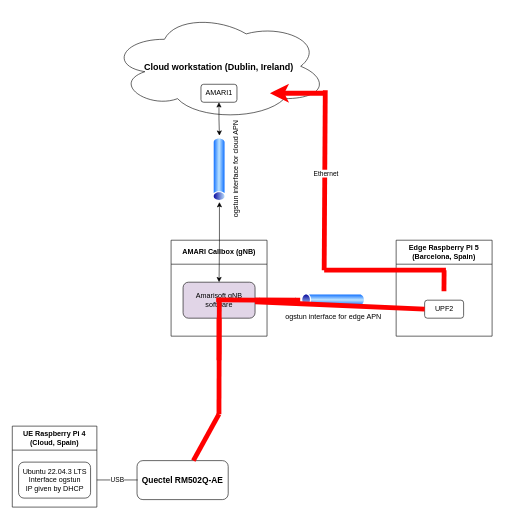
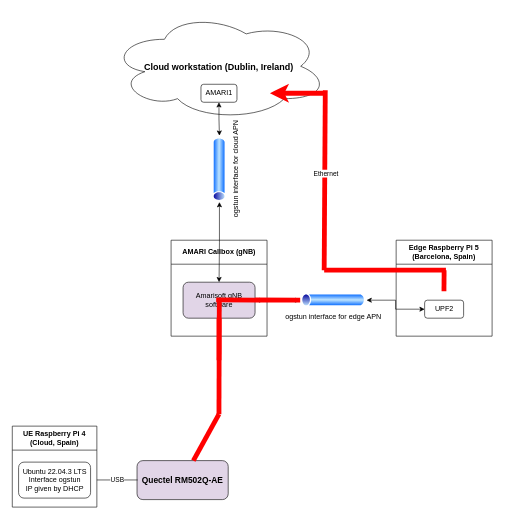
edge "Amarisoft gNB software" -- "UPF2": removed
edge "ogstun interface for edge APN" -- "UPF2": added
node "Quectel RM502Q-AE": fillcolor #ffffff -> #e1d5e7
